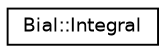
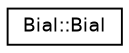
node "Bial::Integral": label "Bial::Integral" -> "Bial::Bial"
